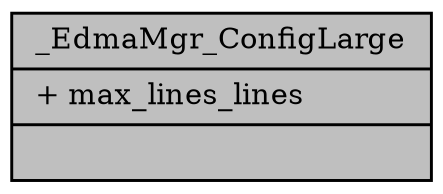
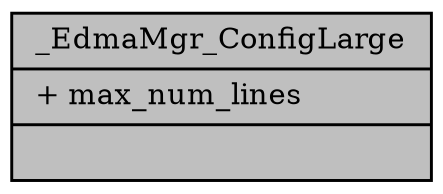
node "_EdmaMgr_ConfigLarge": text "+ max_lines_lines" -> "+ max_num_lines"
